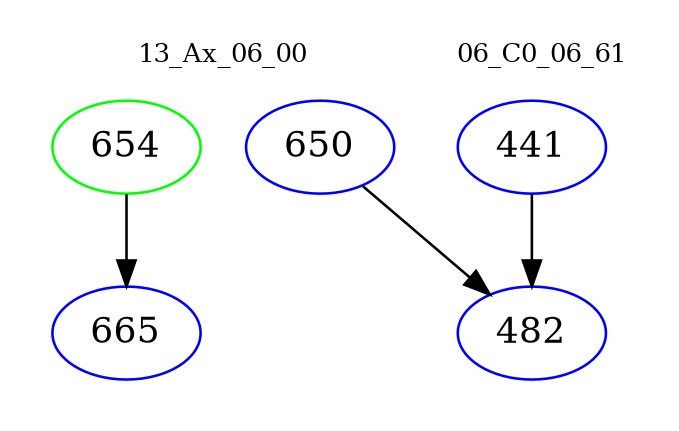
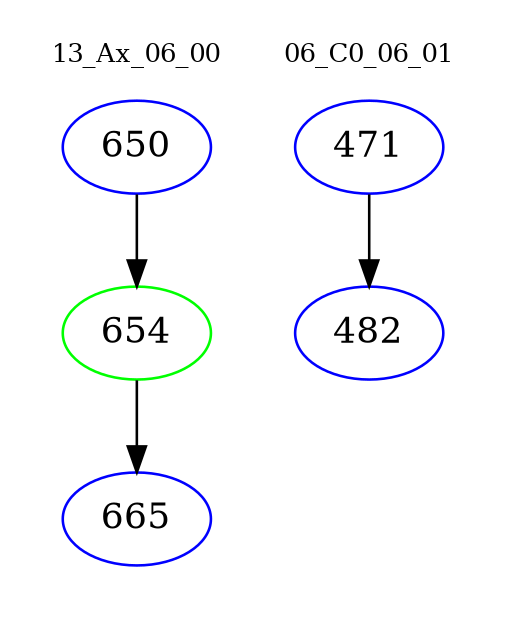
cluster "06_C0_06_61": label "06_C0_06_61" -> "06_C0_06_01"
node "441": label "441" -> "471"
edge "650" -> "482": now "650" -> "654"
